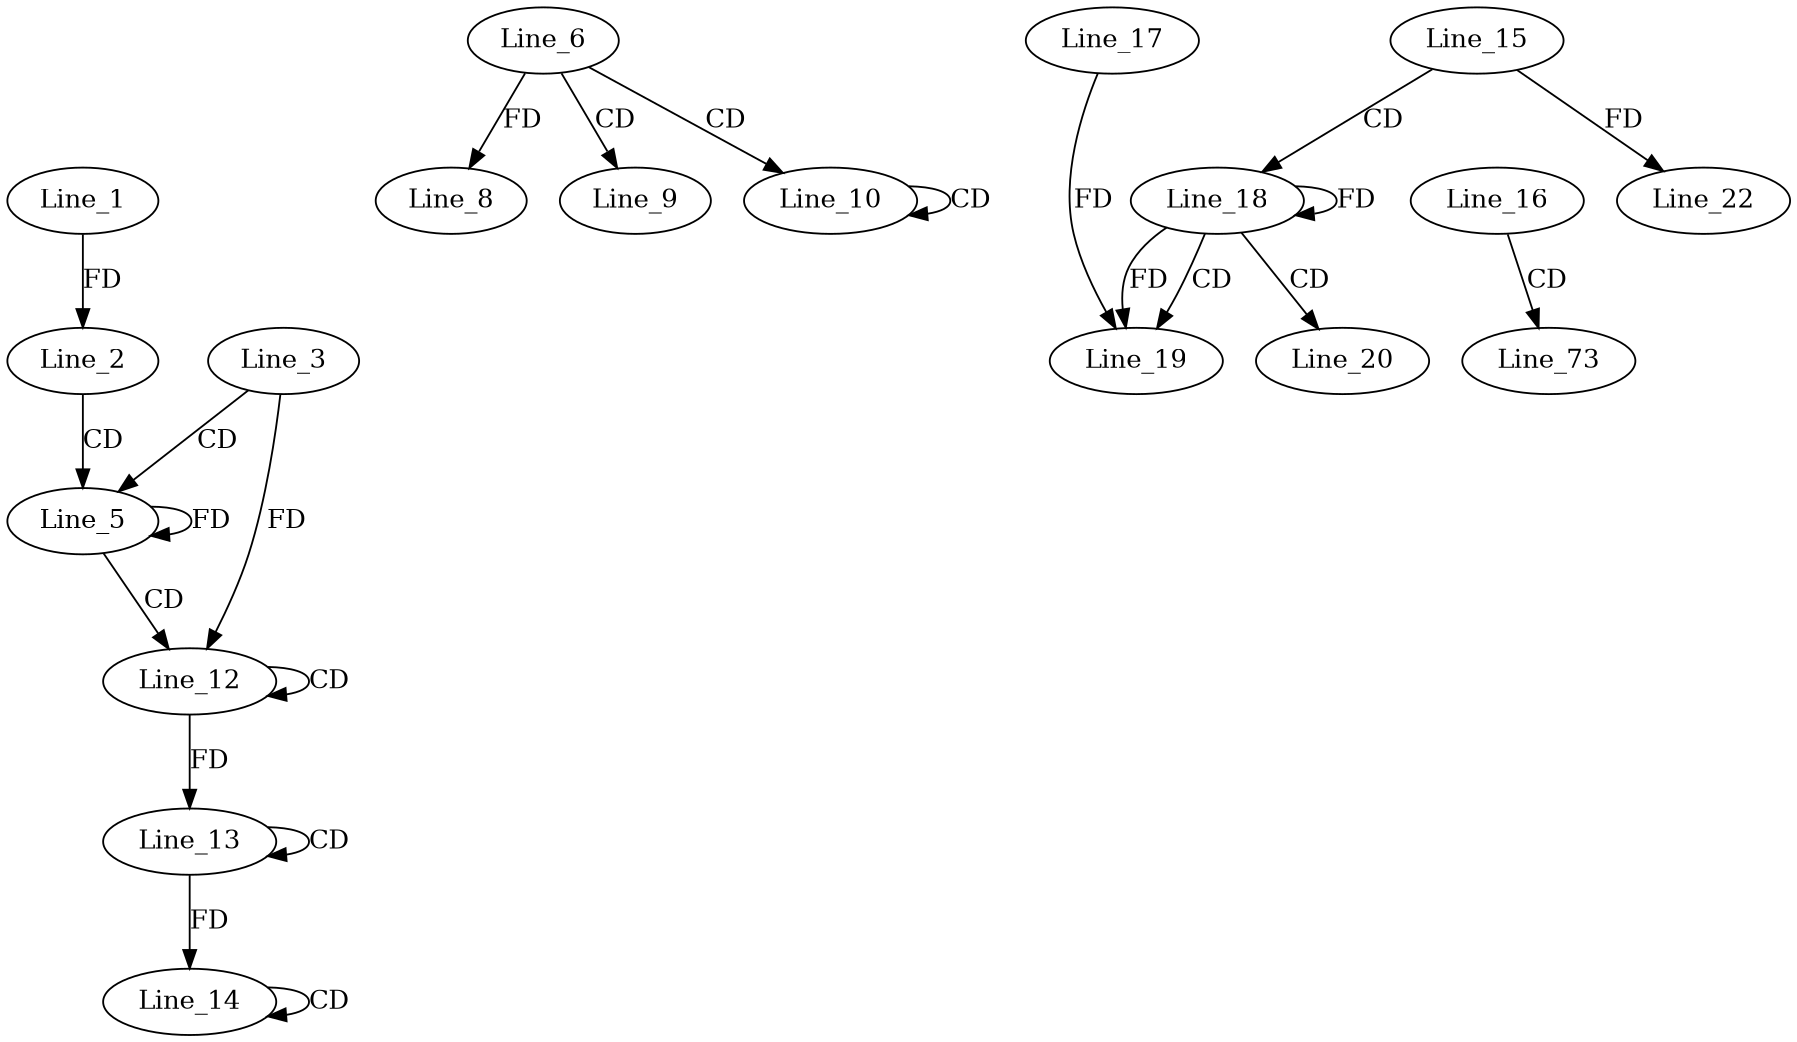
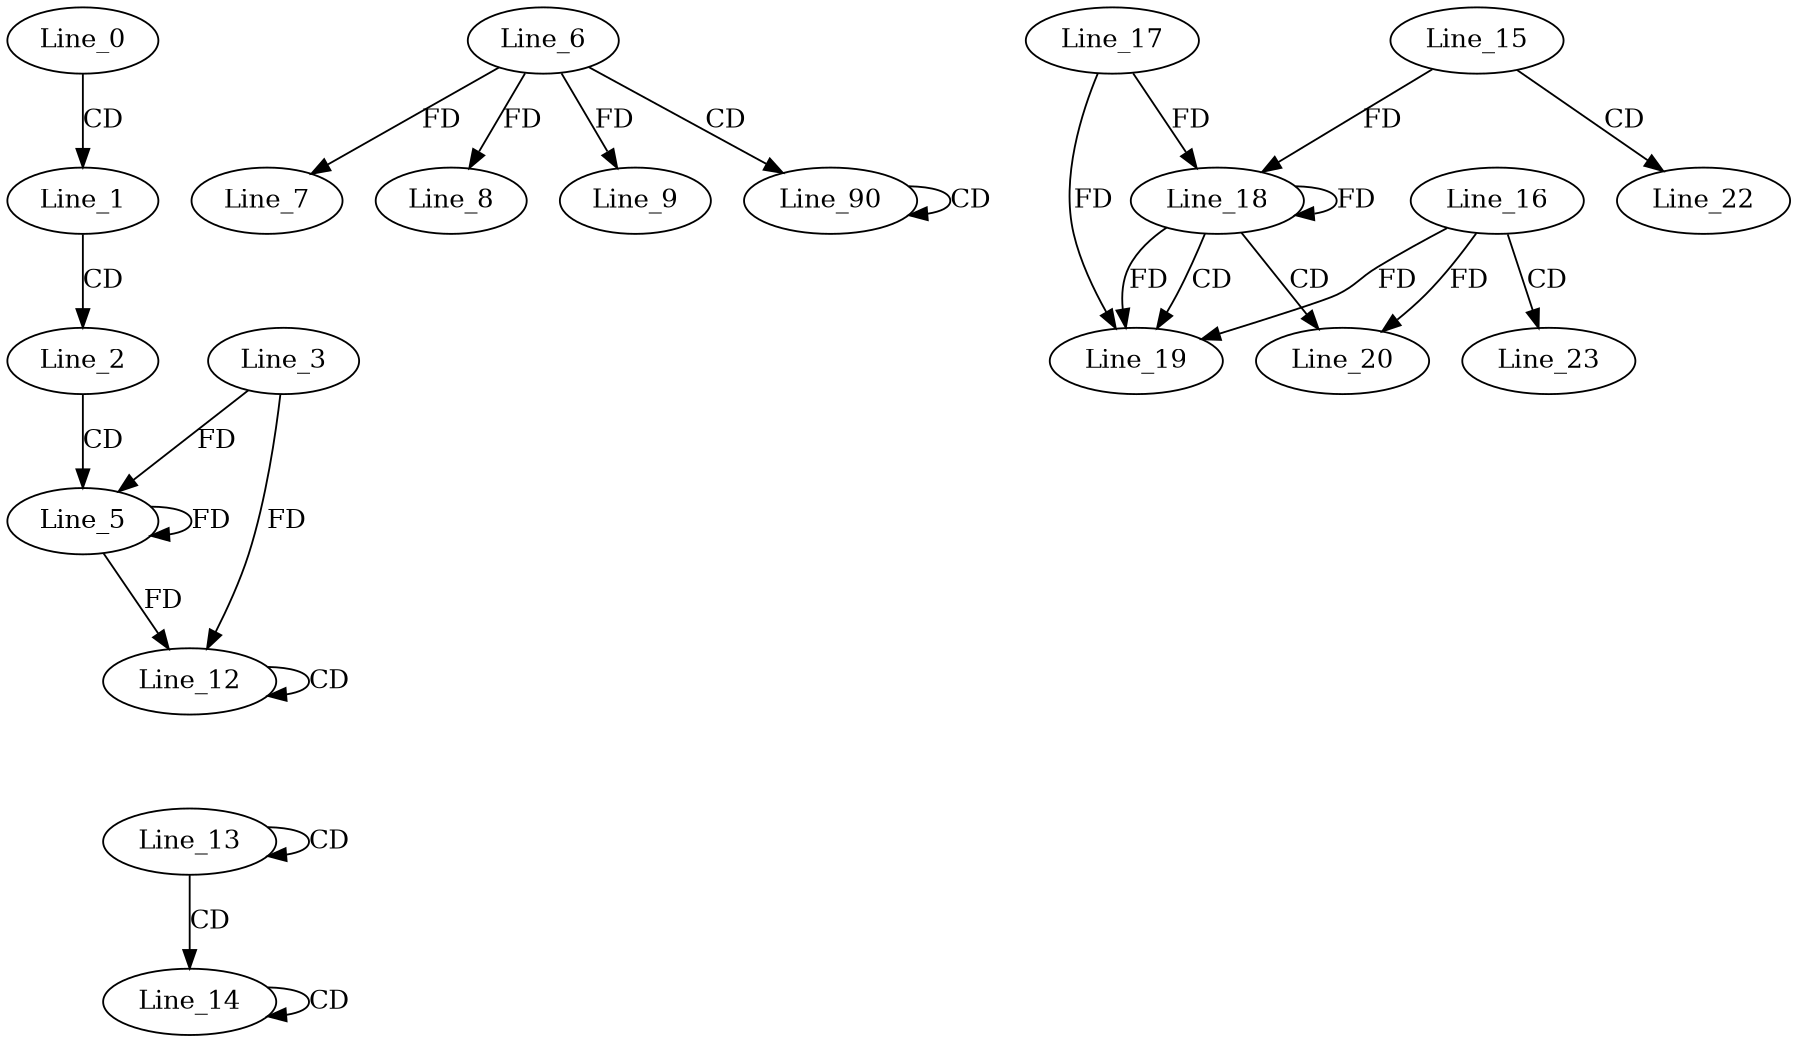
node "Line_0": added
edge "Line_17" -> "Line_18": added, label "FD"
edge "Line_6" -> "Line_9": label "CD" -> "FD"
edge "Line_15" -> "Line_18": label "CD" -> "FD"
edge "Line_15" -> "Line_22": label "FD" -> "CD"
node "Line_7": added
node "Line_10": label "Line_10" -> "Line_90"
edge "Line_16" -> "Line_20": added, label "FD"
edge "Line_1" -> "Line_2": label "FD" -> "CD"
edge "Line_16" -> "Line_19": added, label "FD"
node "Line_73": label "Line_73" -> "Line_23"
edge "Line_3" -> "Line_5": label "CD" -> "FD"
edge "Line_5" -> "Line_12": label "CD" -> "FD"
edge "Line_12" -> "Line_13": removed, label "FD"
edge "Line_13" -> "Line_14": label "FD" -> "CD"
